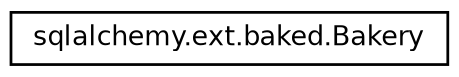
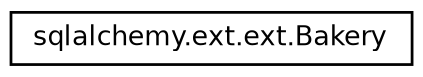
node "sqlalchemy.ext.baked.Bakery": label "sqlalchemy.ext.baked.Bakery" -> "sqlalchemy.ext.ext.Bakery"
